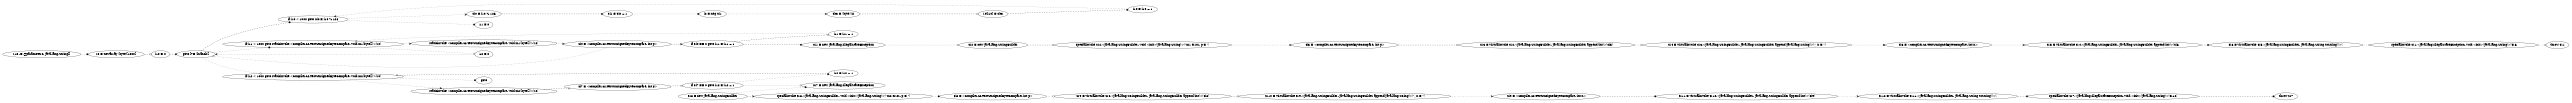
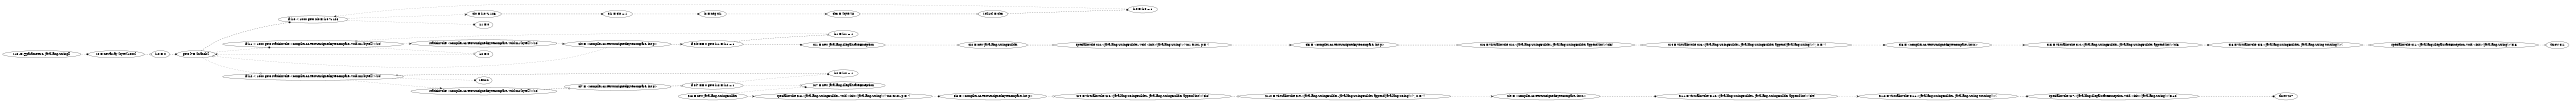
node "goto": label "goto" -> "return"
